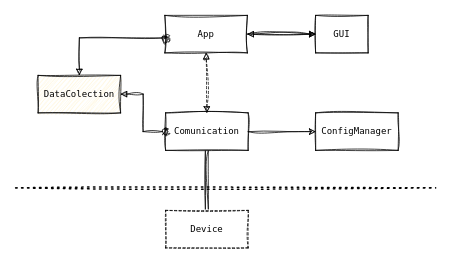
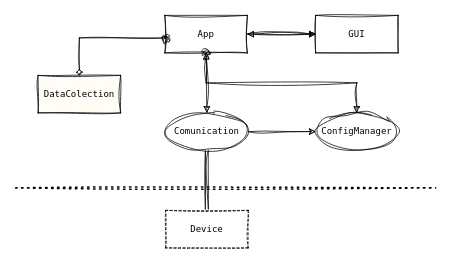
node "GUI": size 53x38 -> 83x38
edge "App" -- "DataColection": arrowhead block -> diamond
edge "App" -- "ConfigManager": added
edge "App" -- "Comunication": style dashed -> solid
edge "DataColection" -- "Comunication": removed
node "Comunication": shape rectangle -> ellipse
node "ConfigManager": shape rectangle -> ellipse
